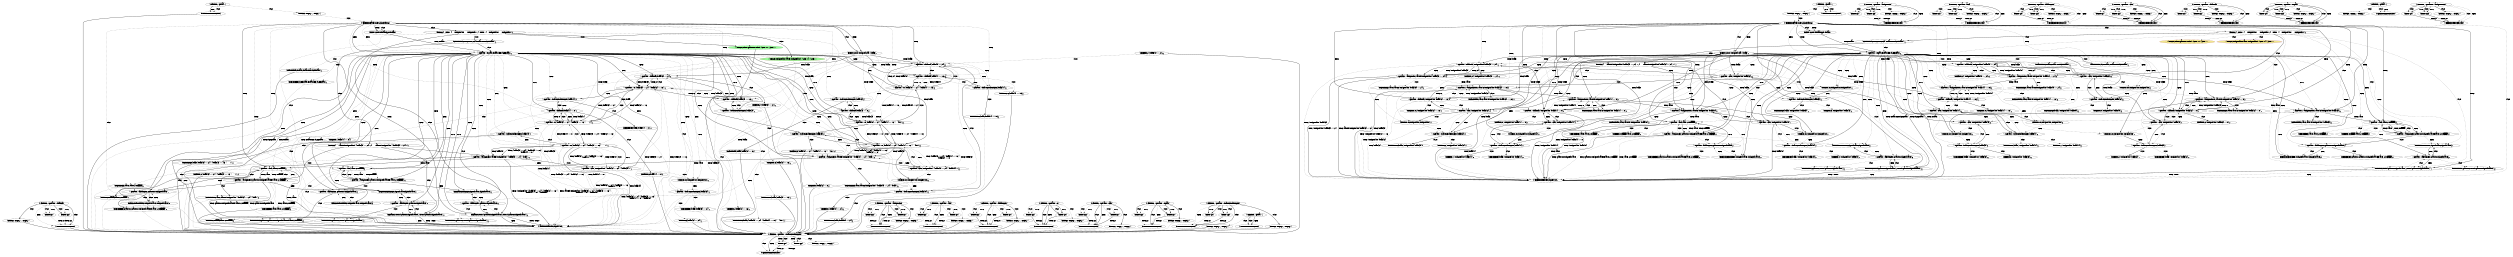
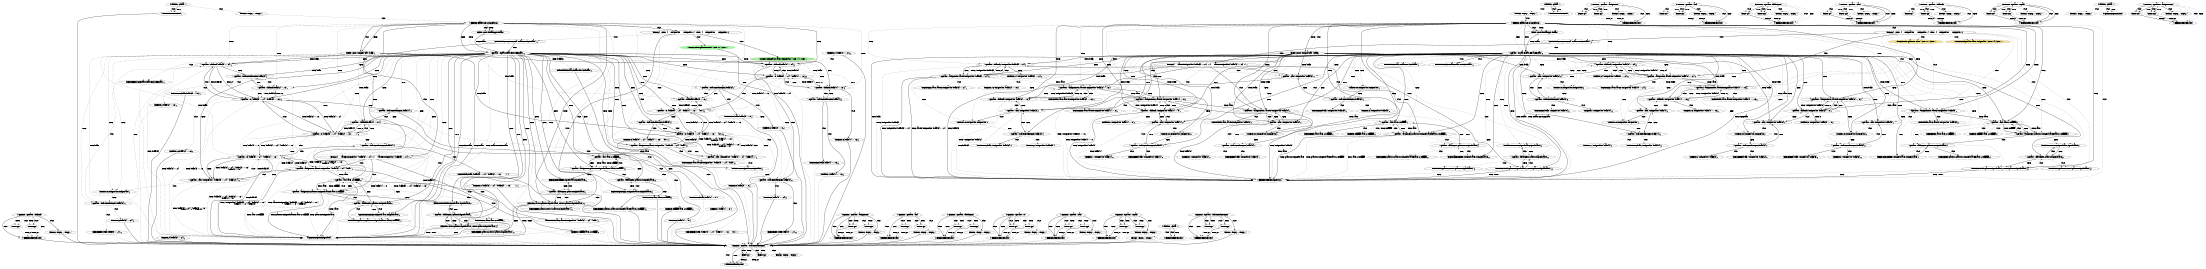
edge "(<operator>.shiftLeft,buffer[0] << 24)" -> "(<operator>.shiftLeft,buffer[1] << 16)": now "(<operator>.or,(buffer[0] << 24) | (buffer[1] << 16))" -> "(<operator>.shiftLeft,buffer[1] << 16)"
edge "(<operator>.shiftLeft,(unsigned int) buffer[0] << 24)" -> "(LITERAL,24,(unsigned int) buffer[0] << 24)": label "CFG: " -> "AST: "
edge "(<operator>.assignment,value=(unsigned int) buffer[3] << 24)" -> "(<operator>.shiftLeft,(unsigned int) buffer[3] << 24)": added, label "AST:"
edge "(<operator>.assignment,value=(unsigned int) buffer[0] << 24)" -> "(<operator>.shiftLeft,(unsigned int) buffer[0] << 24)": style dashed -> bold
edge "(<operator>.shiftLeft,buffer[1] << 16)" -> "(LITERAL,16,buffer[1] << 16)": style dashed -> bold
edge "(<operator>.assignment,value=(unsigned int) buffer[0] << 24)" -> "(IDENTIFIER,value,value=(unsigned int) buffer[0] << 24)": label "CFG: " -> "AST: "
edge "(<operator>.or,(buffer[3] << 24) | (buffer[2] << 16))" -> "(<operator>.shiftLeft,buffer[3] << 24)": style dashed -> bold
edge "(<operator>.shiftLeft,buffer[3] << 24)" -> "(LITERAL,24,buffer[3] << 24)": removed, label "AST:"
edge "(<operator>.or,(buffer[3] << 24) | (buffer[2] << 16))" -> "(<operator>.shiftLeft,buffer[2] << 16)": removed, label "AST:"
edge "(<operator>.shiftLeft,(unsigned int) buffer[2] << 16)" -> "(LITERAL,16,(unsigned int) buffer[2] << 16)": now "(LITERAL,24,(unsigned int) buffer[3] << 24)" -> "(LITERAL,16,(unsigned int) buffer[2] << 16)"
node "(IDENTIFIER,value,value|=(unsigned int) buffer[2] << 8)": removed
edge "(<operator>.shiftLeft,(unsigned int) buffer[1] << 8)" -> "(LITERAL,8,(unsigned int) buffer[1] << 8)": label "AST: " -> "CFG: "
edge "(<operators>.assignmentOr,value|=(unsigned int) buffer[0])" -> "(IDENTIFIER,value,value|=(unsigned int) buffer[0])": label "CDG: " -> "AST: "
edge "(<operator>.shiftLeft,(unsigned int) buffer[2] << 8)" -> "(LITERAL,8,(unsigned int) buffer[2] << 8)": label "AST: " -> "DDG: 8"
node "(LITERAL,2,buffer[2] << 8)": added
node "(LITERAL,1,buffer[1] << 16)": added
